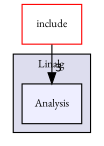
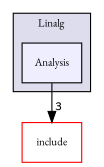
edge "include" -> "Analysis": reversed
